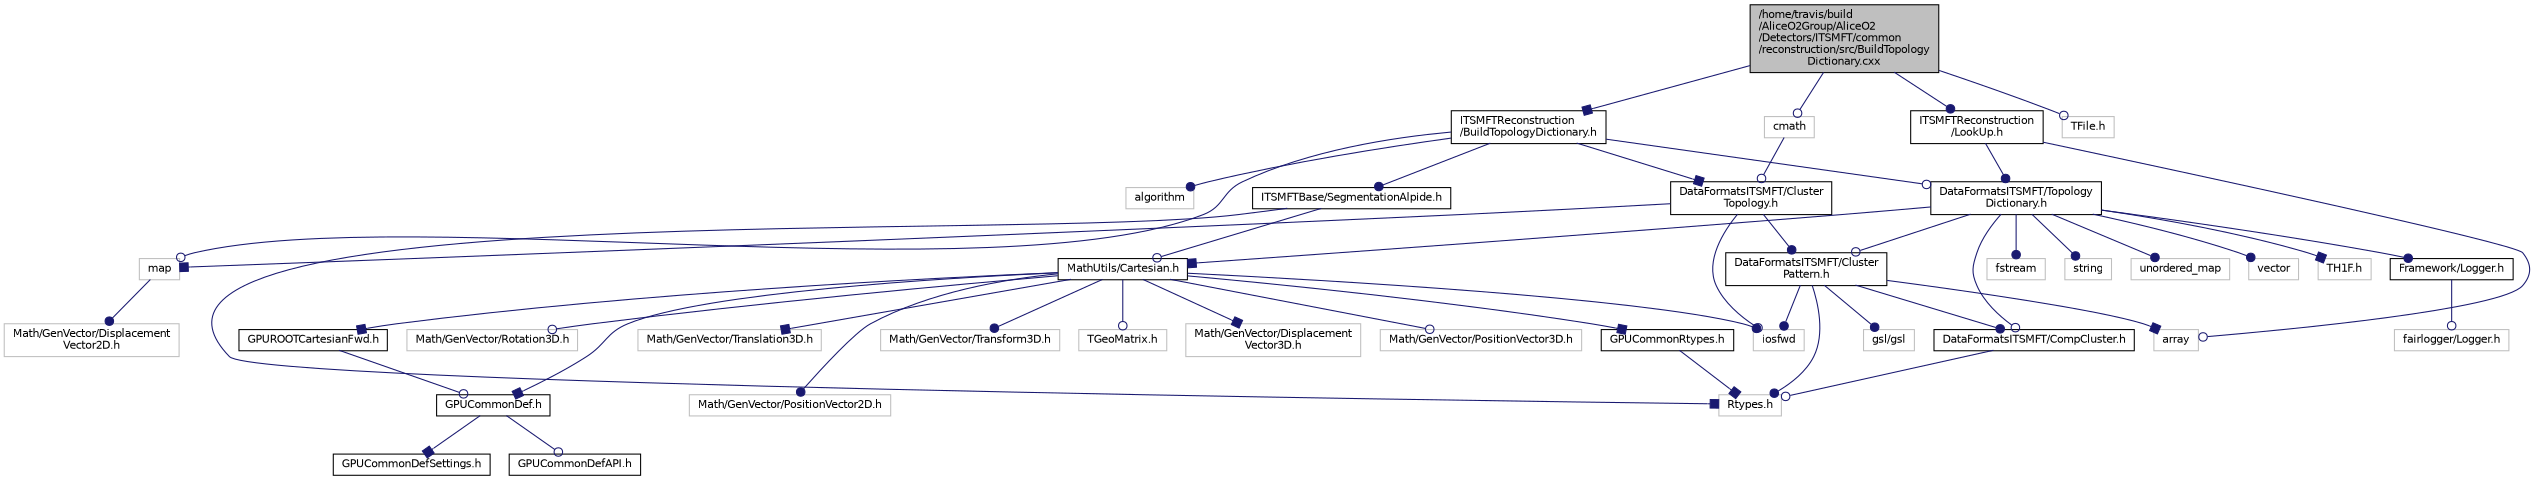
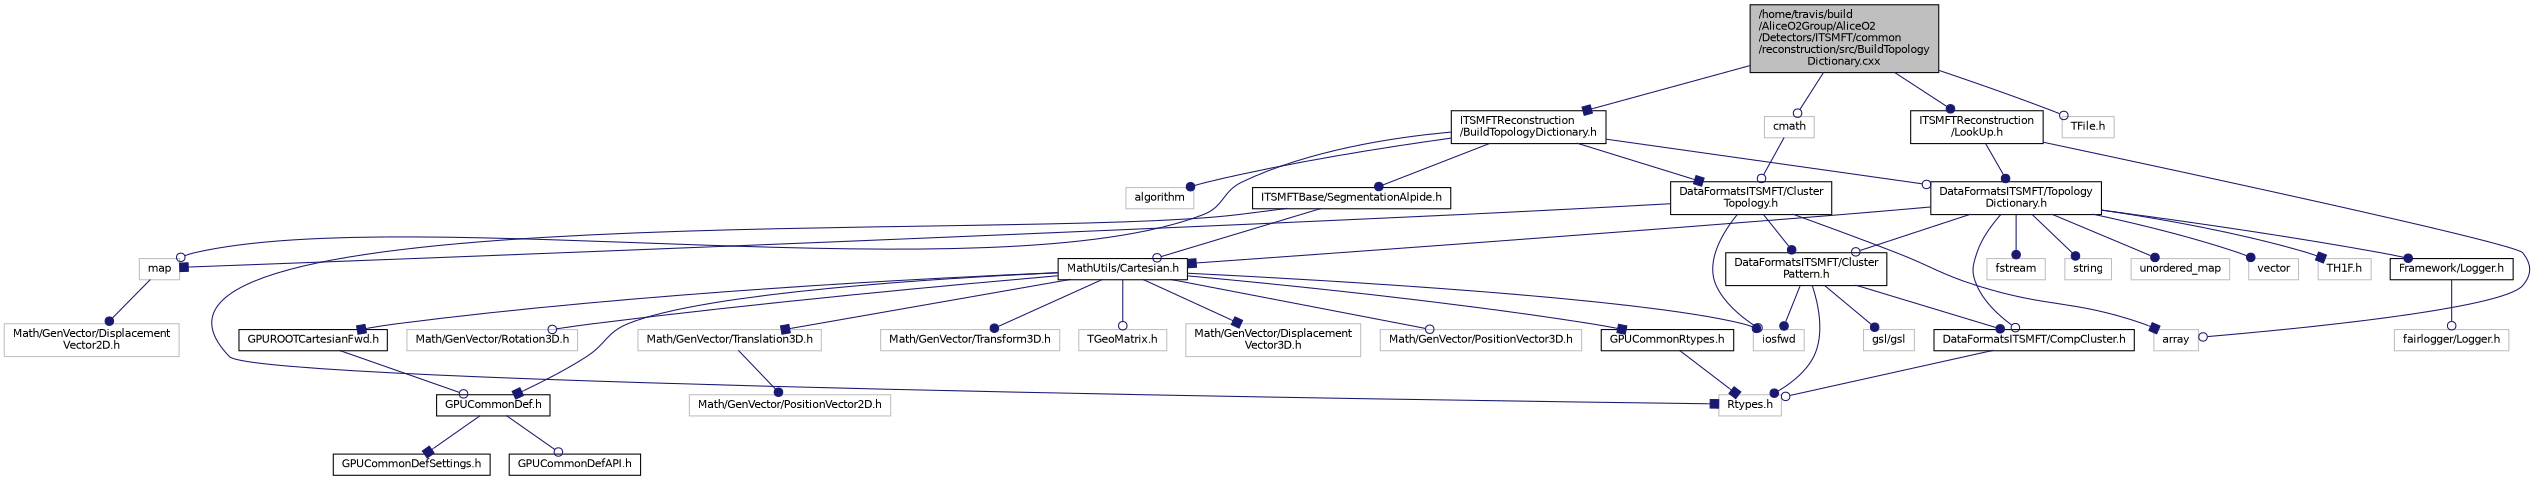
edge "MathUtils/Cartesian.h" -> "Math/GenVector/PositionVector2D.h": now "Math/GenVector/Translation3D.h" -> "Math/GenVector/PositionVector2D.h"
edge "DataFormatsITSMFT/Cluster Pattern.h" -> "array": now "DataFormatsITSMFT/Cluster Topology.h" -> "array"
